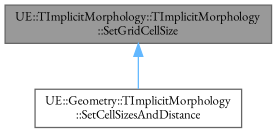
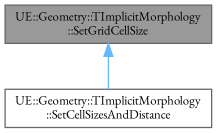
node "UE::TImplicitMorphology::TImplicitMorphology ::SetGridCellSize": label "UE::TImplicitMorphology::TImplicitMorphology ::SetGridCellSize" -> "UE::Geometry::TImplicitMorphology ::SetGridCellSize"
